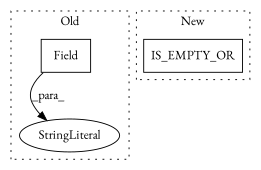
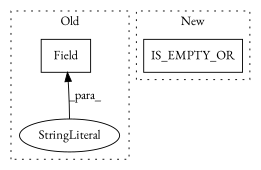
edge "Field" -> "StringLiteral": reversed
